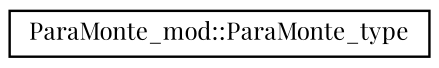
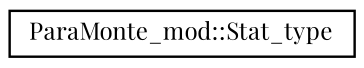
node "ParaMonte_mod::ParaMonte_type": label "ParaMonte_mod::ParaMonte_type" -> "ParaMonte_mod::Stat_type"
